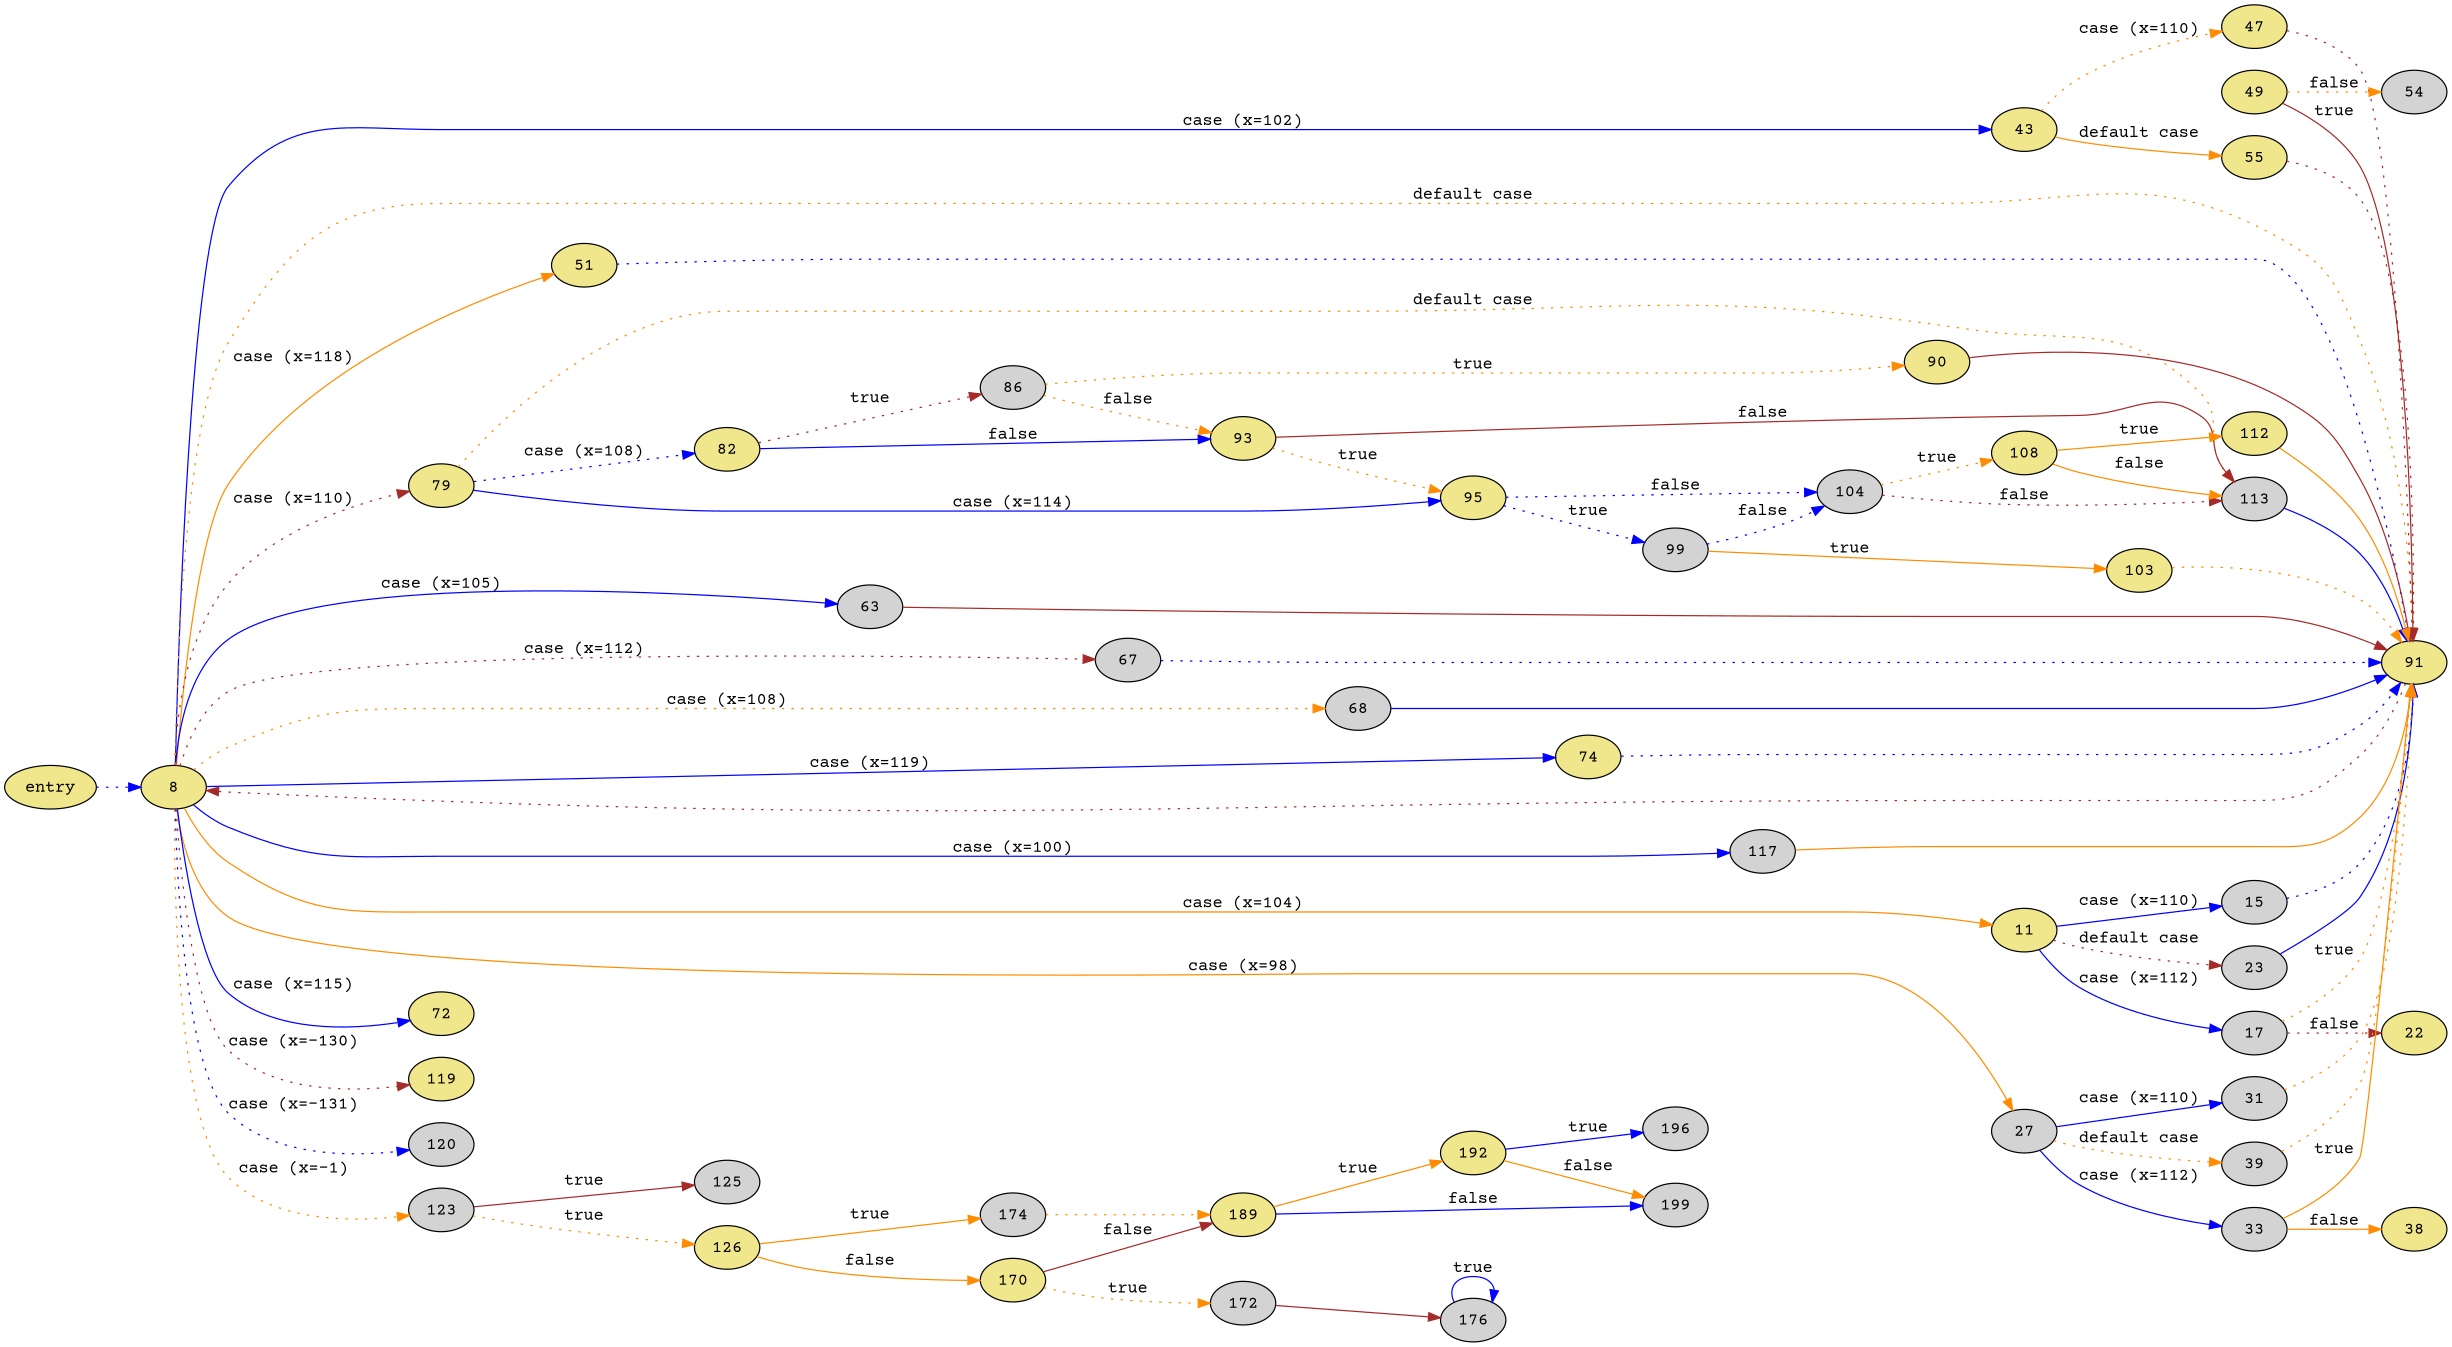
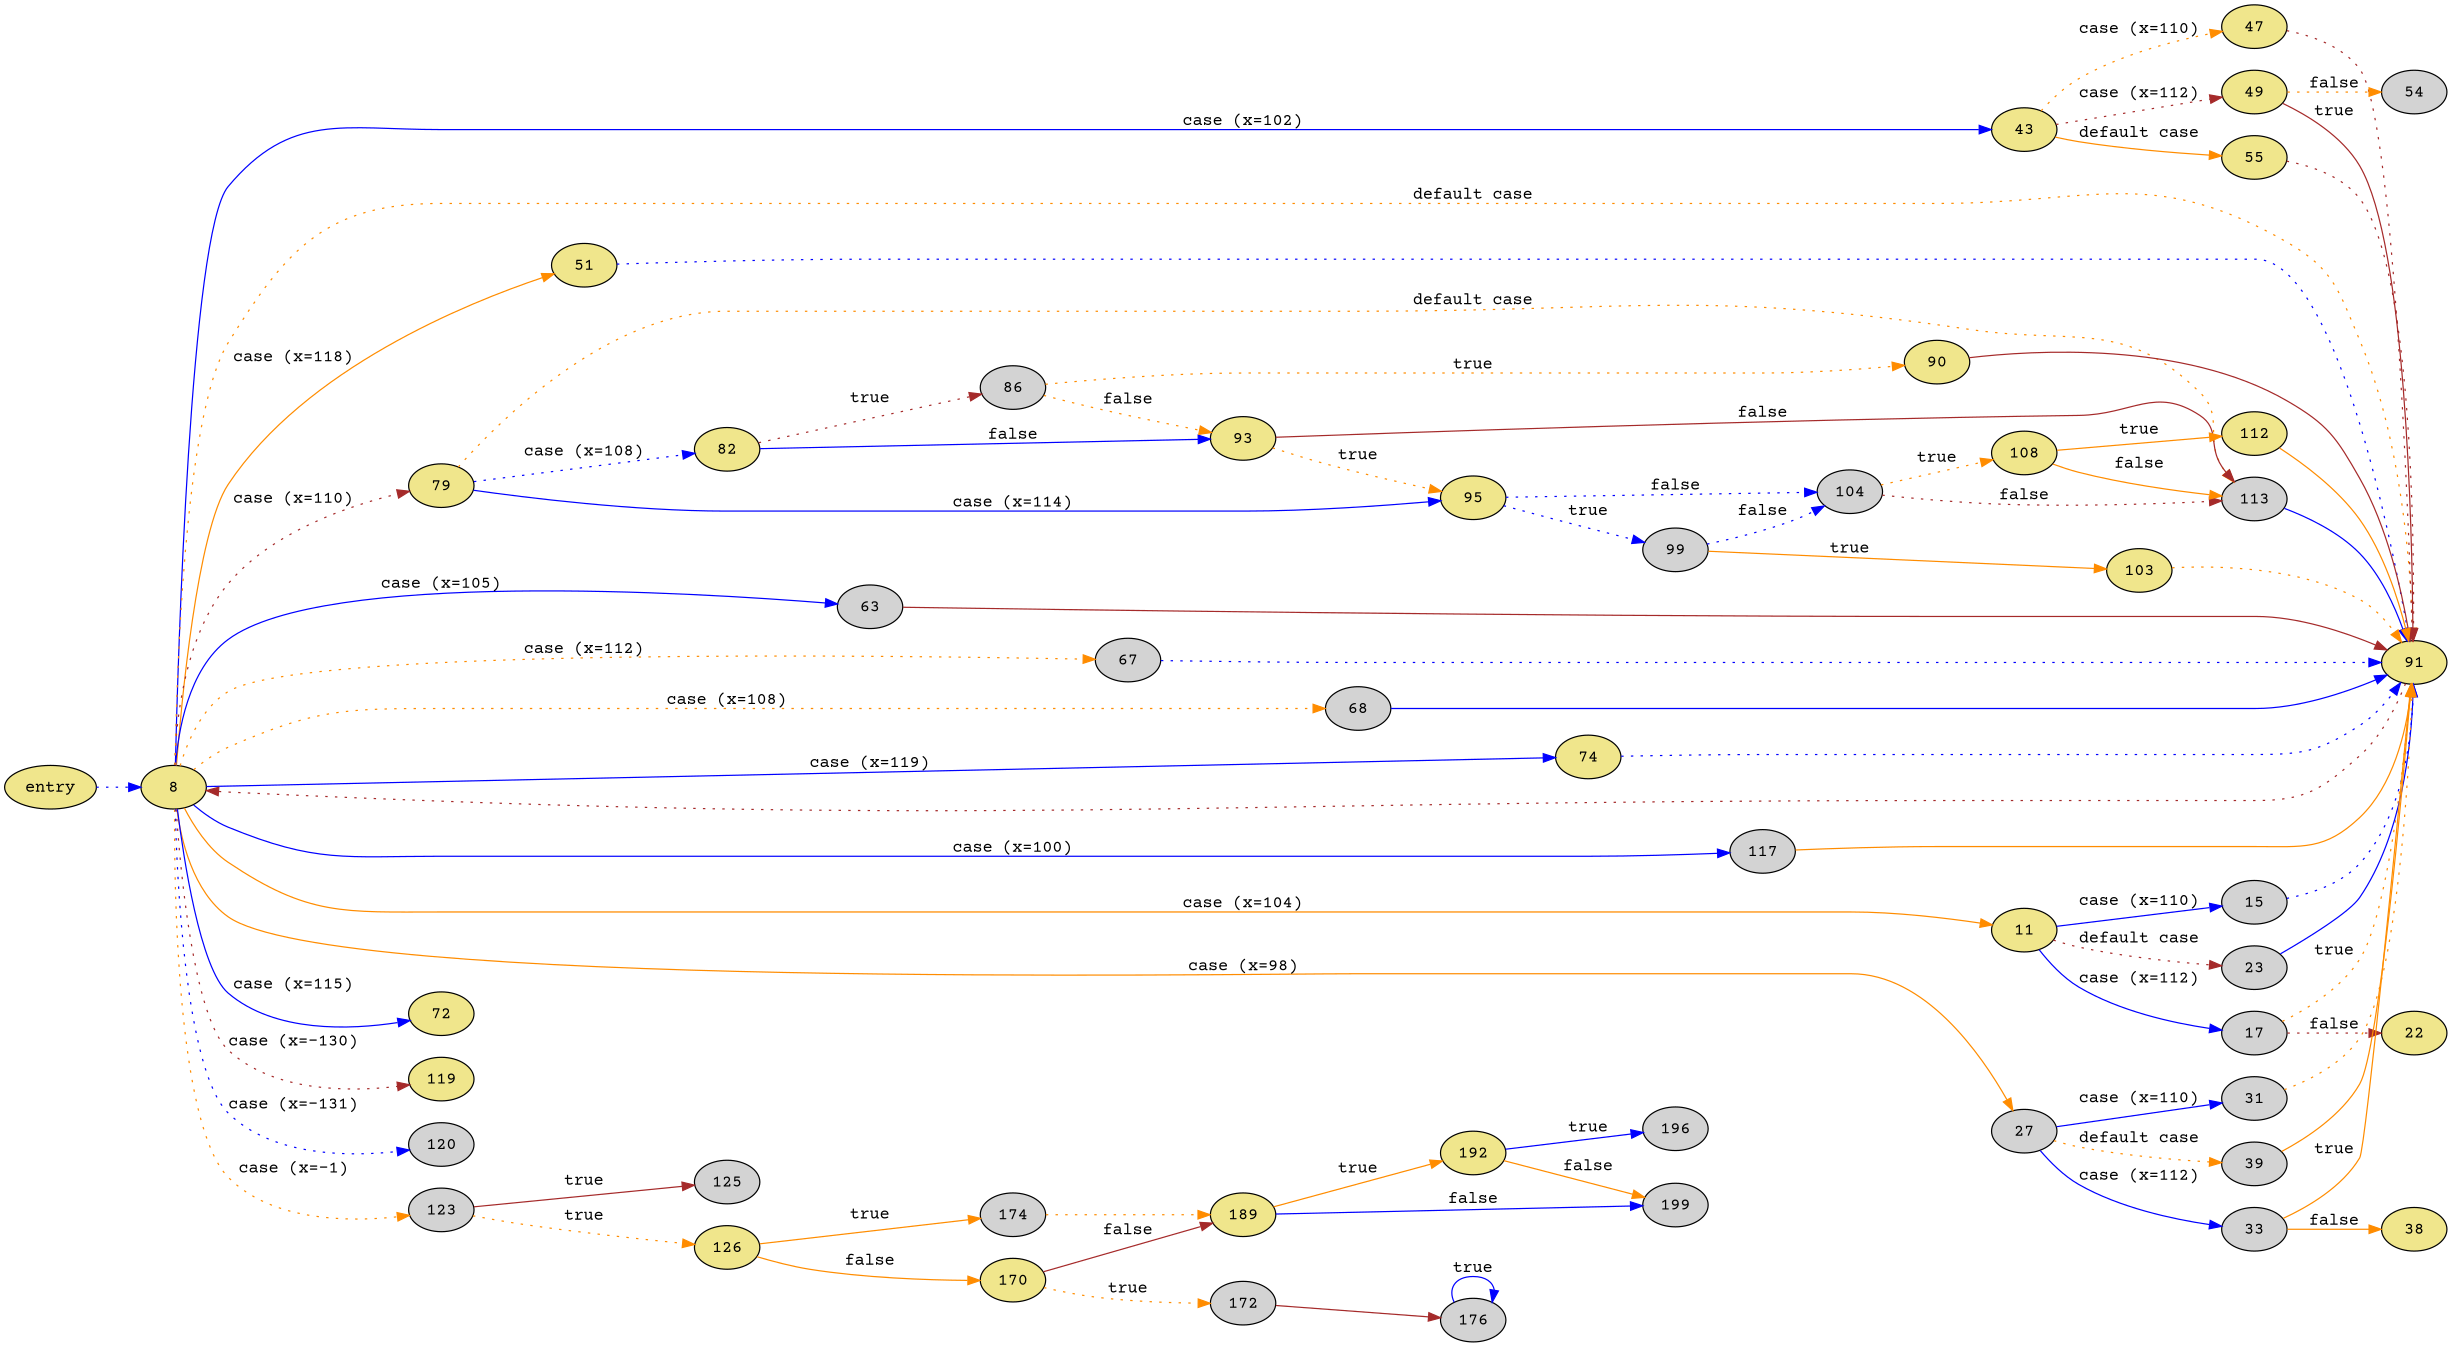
edge "43" -> "49": added, label "case (x=112)"
edge "8" -> "67": color brown -> darkorange
edge "39" -> "91": style dotted -> solid
